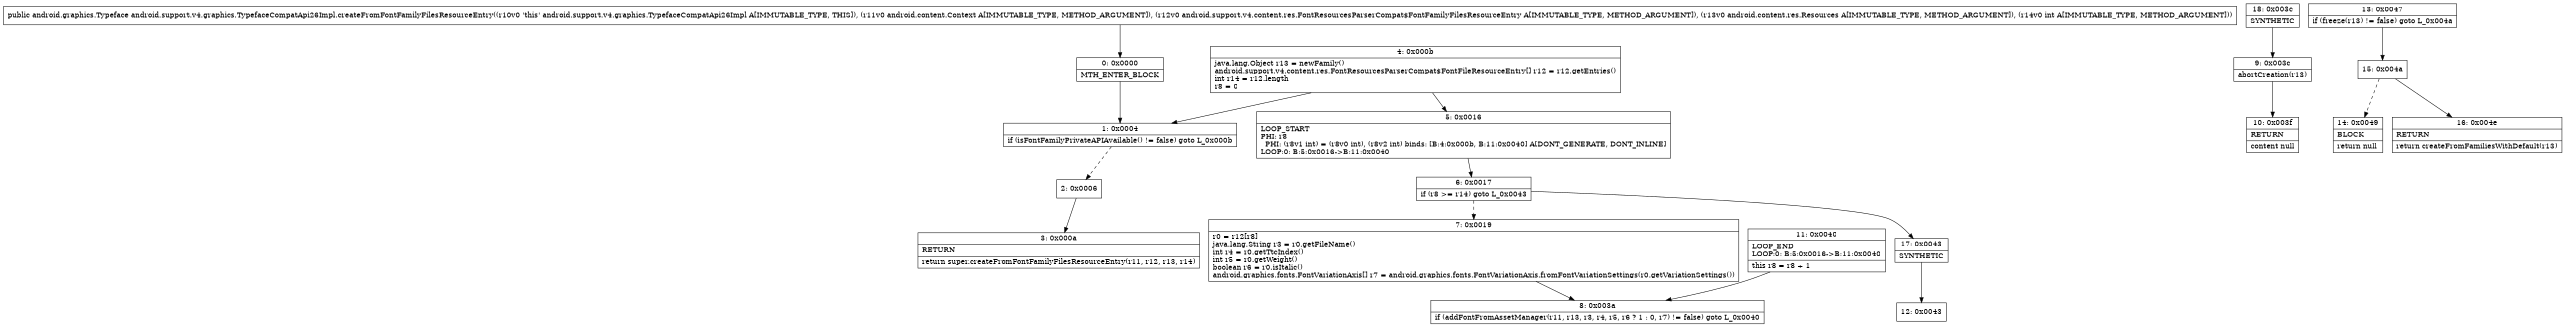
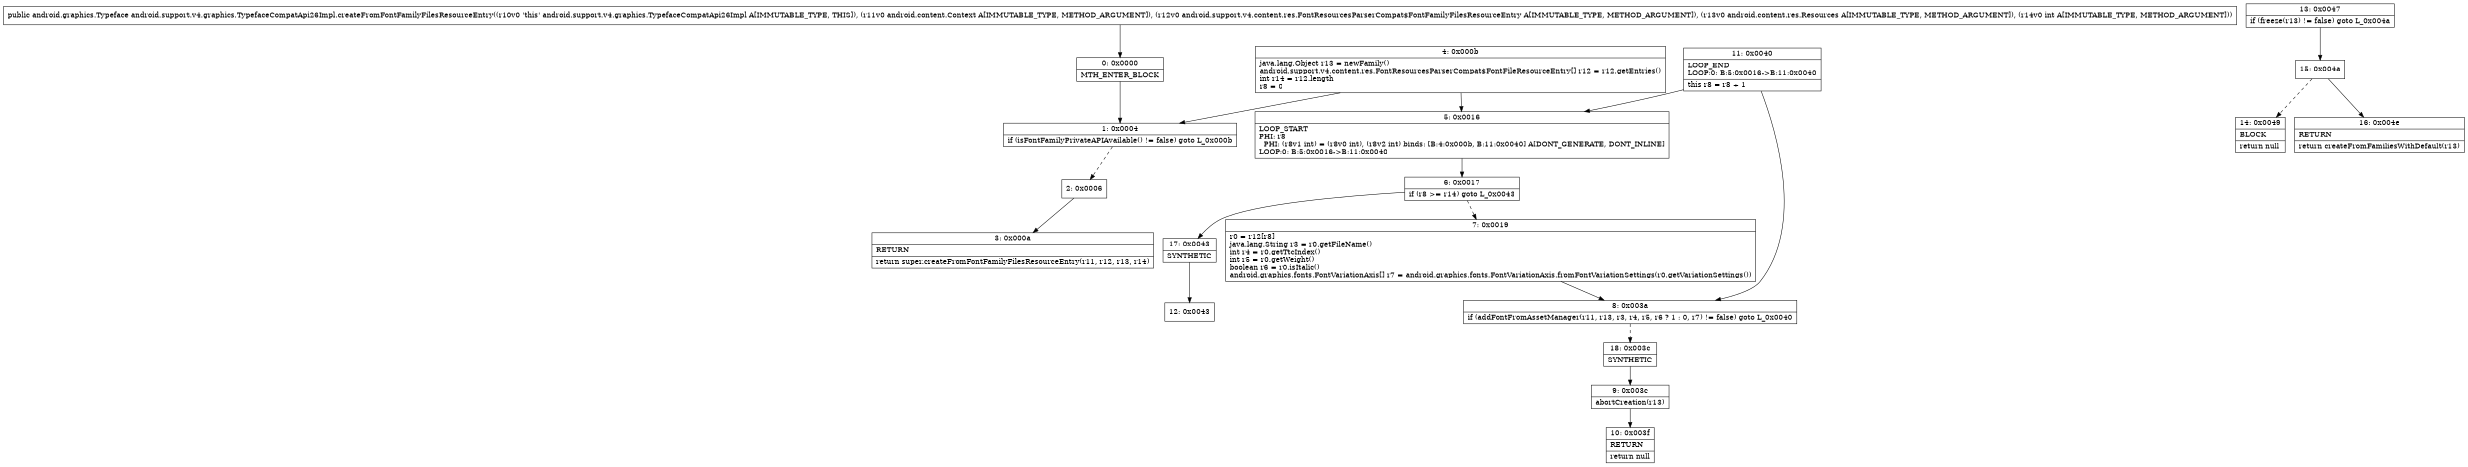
edge "11: 0x0040" -> "5: 0x0016": added
node "10: 0x003f": text "content null" -> "return null"
edge "8: 0x003a" -> "18: 0x003c": added
